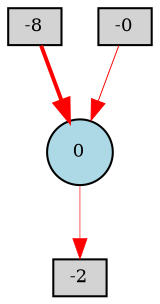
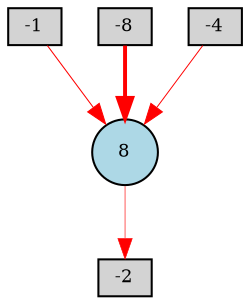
node "-1": added
node "-0": label "-0" -> "-4"
node "0": label "0" -> "8"
